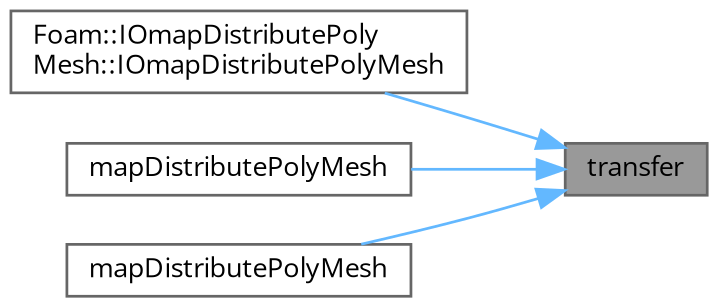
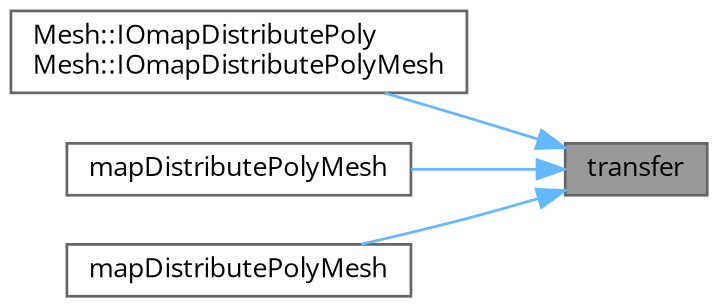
node "Foam::IOmapDistributePoly Mesh::IOmapDistributePolyMesh": label "Foam::IOmapDistributePoly Mesh::IOmapDistributePolyMesh" -> "Mesh::IOmapDistributePoly Mesh::IOmapDistributePolyMesh"
